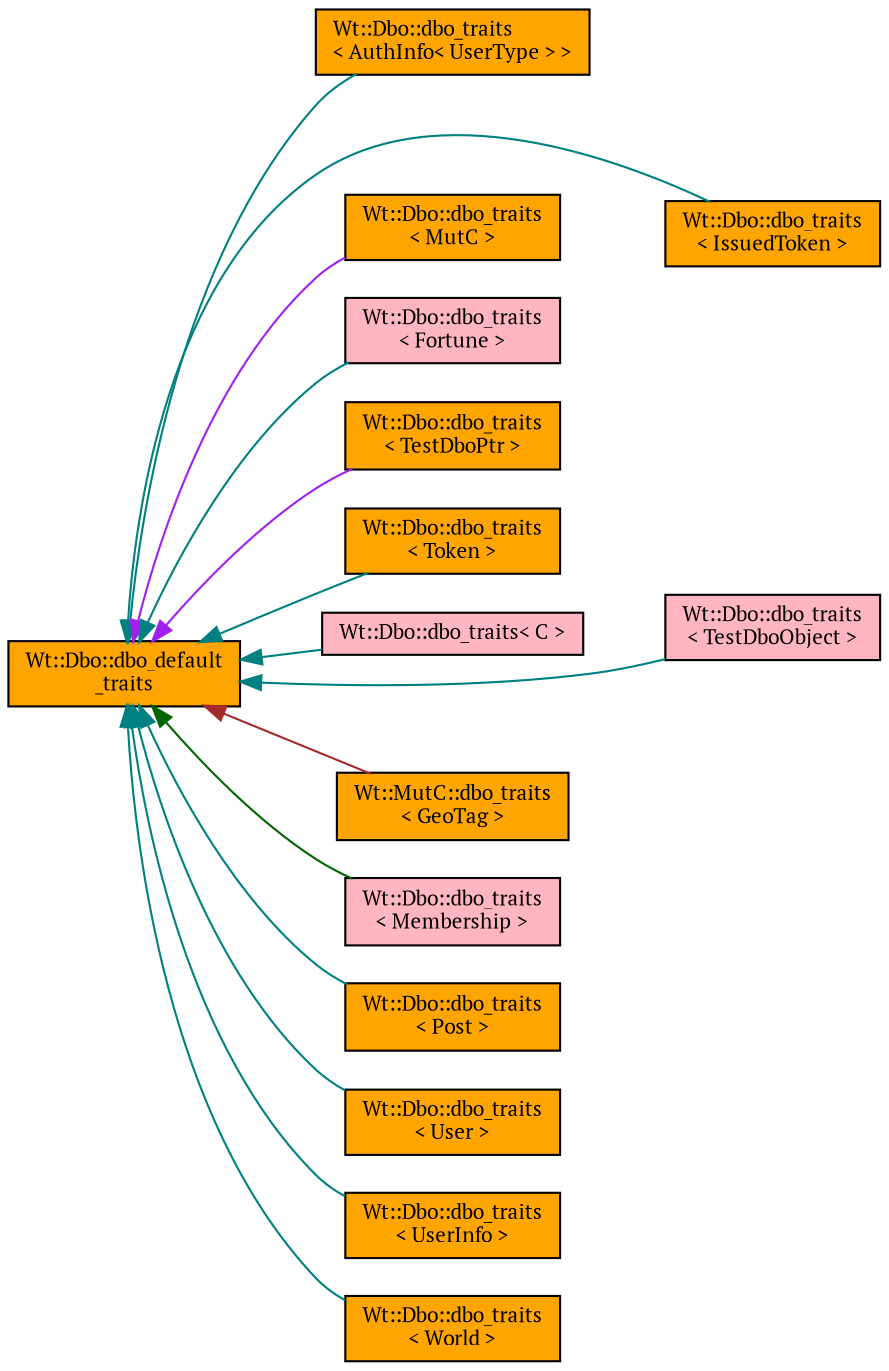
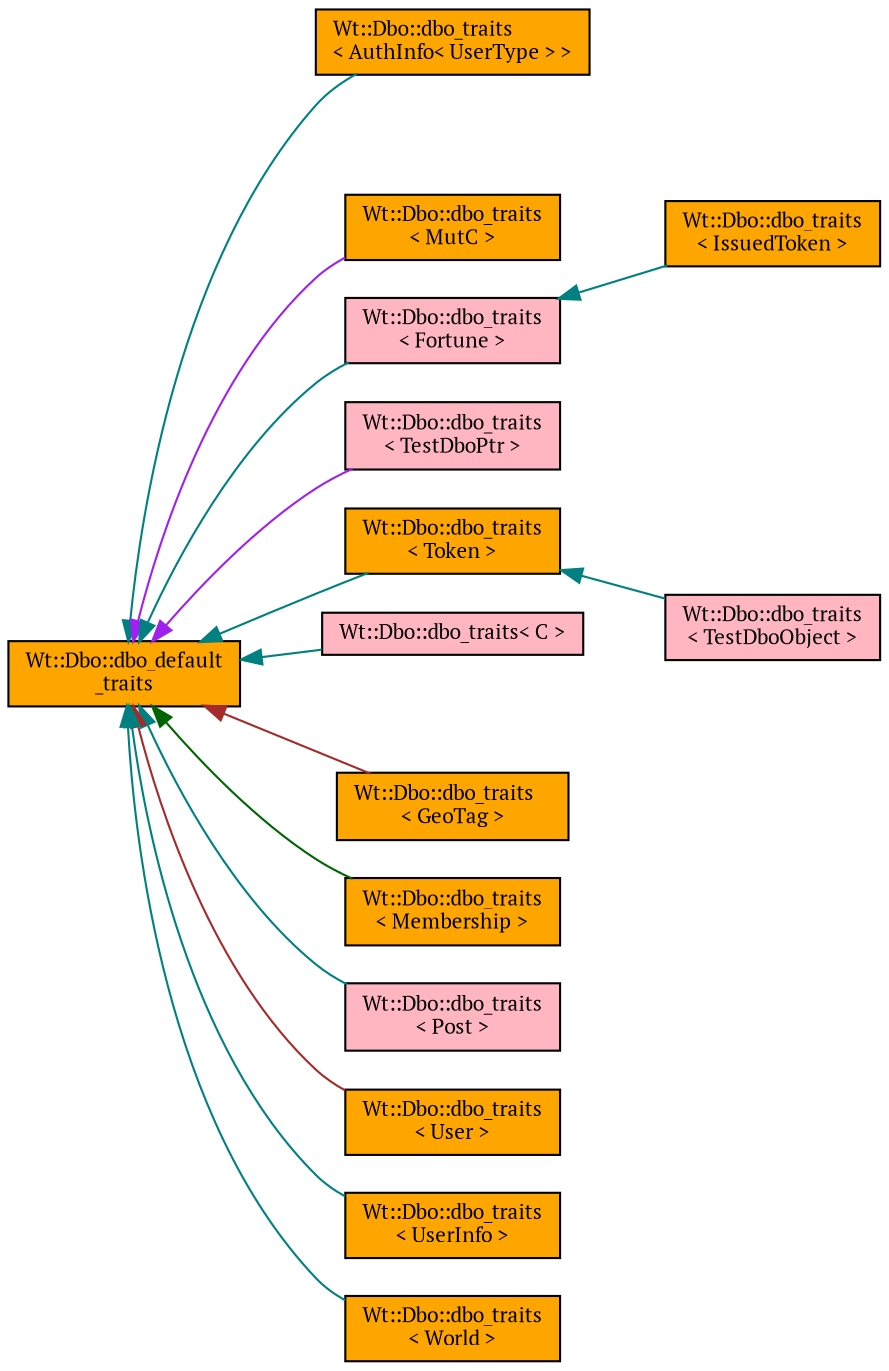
edge "Wt::Dbo::dbo_traits < IssuedToken >" -> "Wt::Dbo::dbo_default _traits": now "Wt::Dbo::dbo_traits < IssuedToken >" -> "Wt::Dbo::dbo_traits < Fortune >"
node "Wt::Dbo::dbo_traits < TestDboPtr >": fillcolor orange -> lightpink
edge "Wt::Dbo::dbo_traits < TestDboObject >" -> "Wt::Dbo::dbo_default _traits": now "Wt::Dbo::dbo_traits < TestDboObject >" -> "Wt::Dbo::dbo_traits < Token >"
node "Wt::MutC::dbo_traits < GeoTag >": label "Wt::MutC::dbo_traits < GeoTag >" -> "Wt::Dbo::dbo_traits < GeoTag >"
node "Wt::Dbo::dbo_traits < Membership >": fillcolor lightpink -> orange
edge "Wt::Dbo::dbo_traits < User >" -> "Wt::Dbo::dbo_default _traits": color teal -> brown
node "Wt::Dbo::dbo_traits < Post >": fillcolor orange -> lightpink
